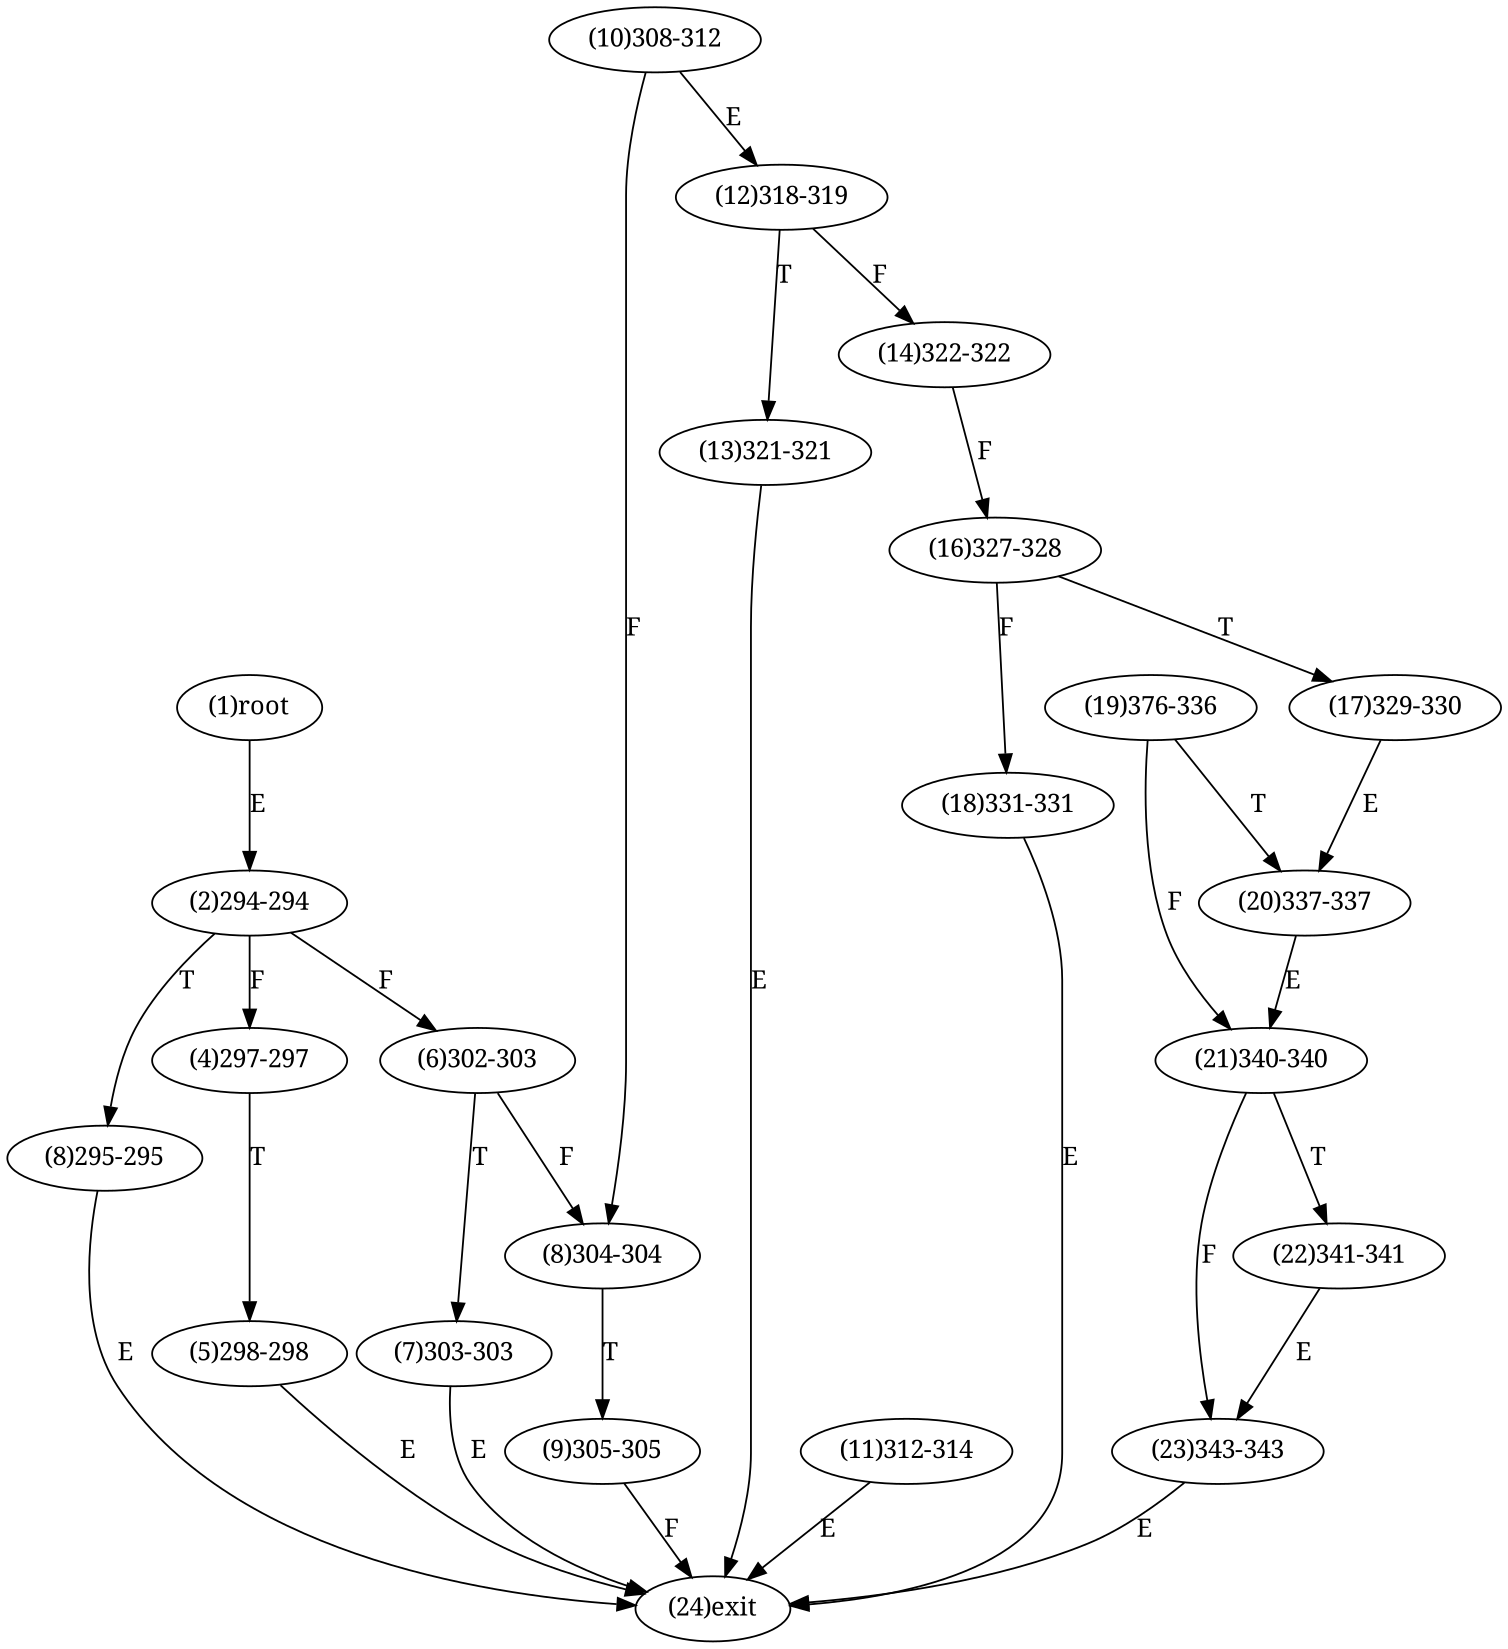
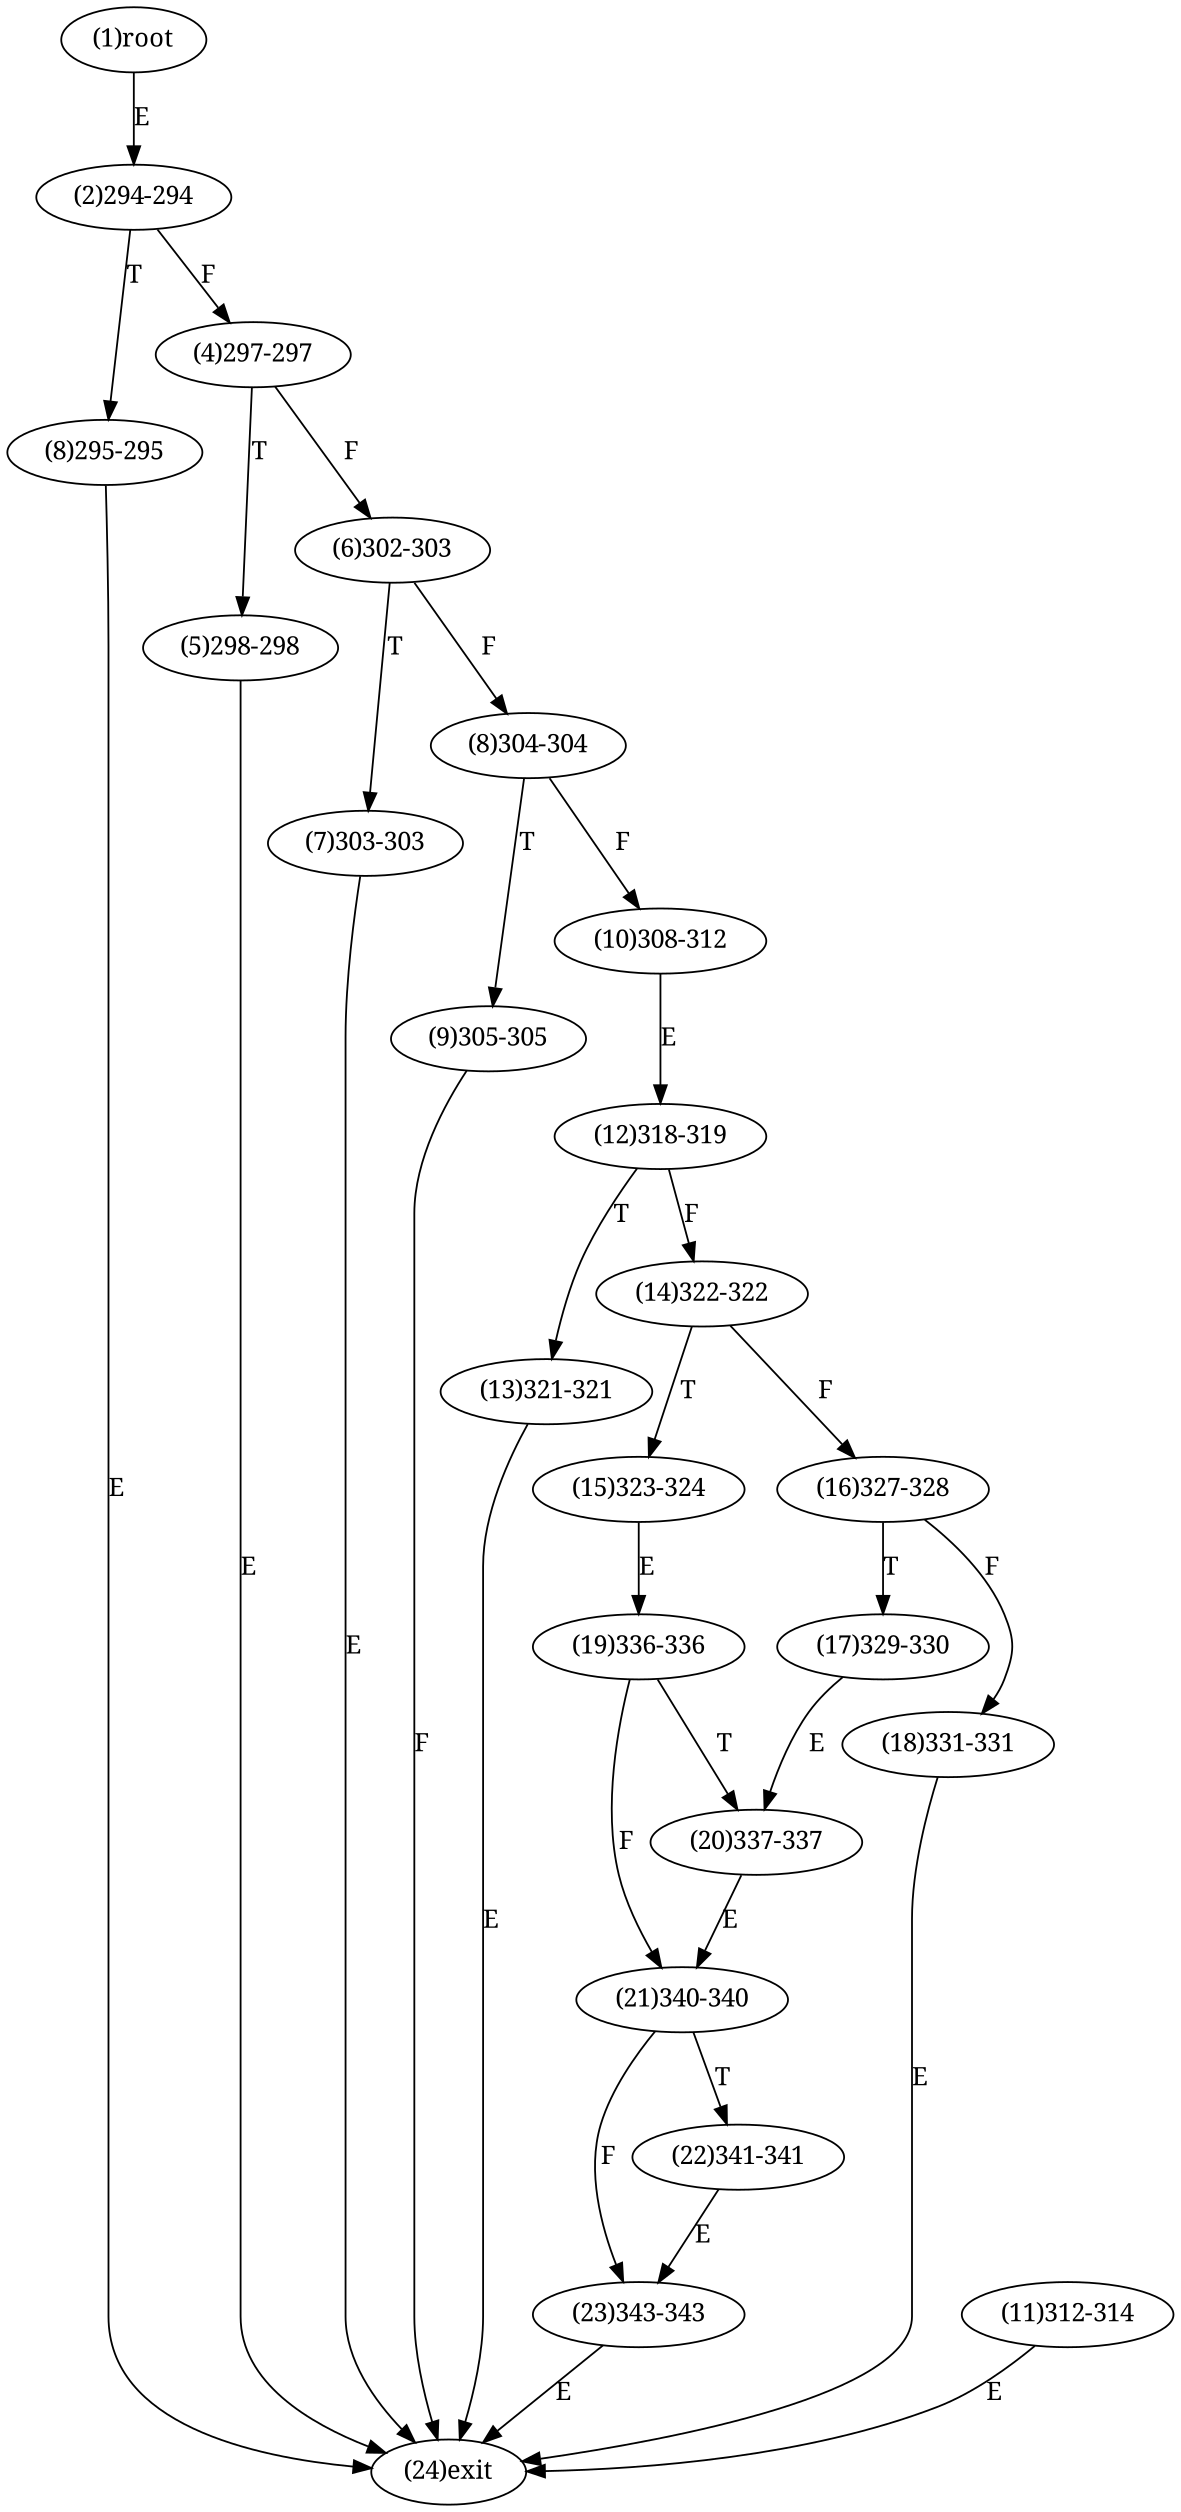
edge "(10)308-312" -> "(8)304-304": reversed
node "(19)376-336": label "(19)376-336" -> "(19)336-336"
edge "(2)294-294" -> "(6)302-303": now "(4)297-297" -> "(6)302-303"
node "(15)323-324": added
